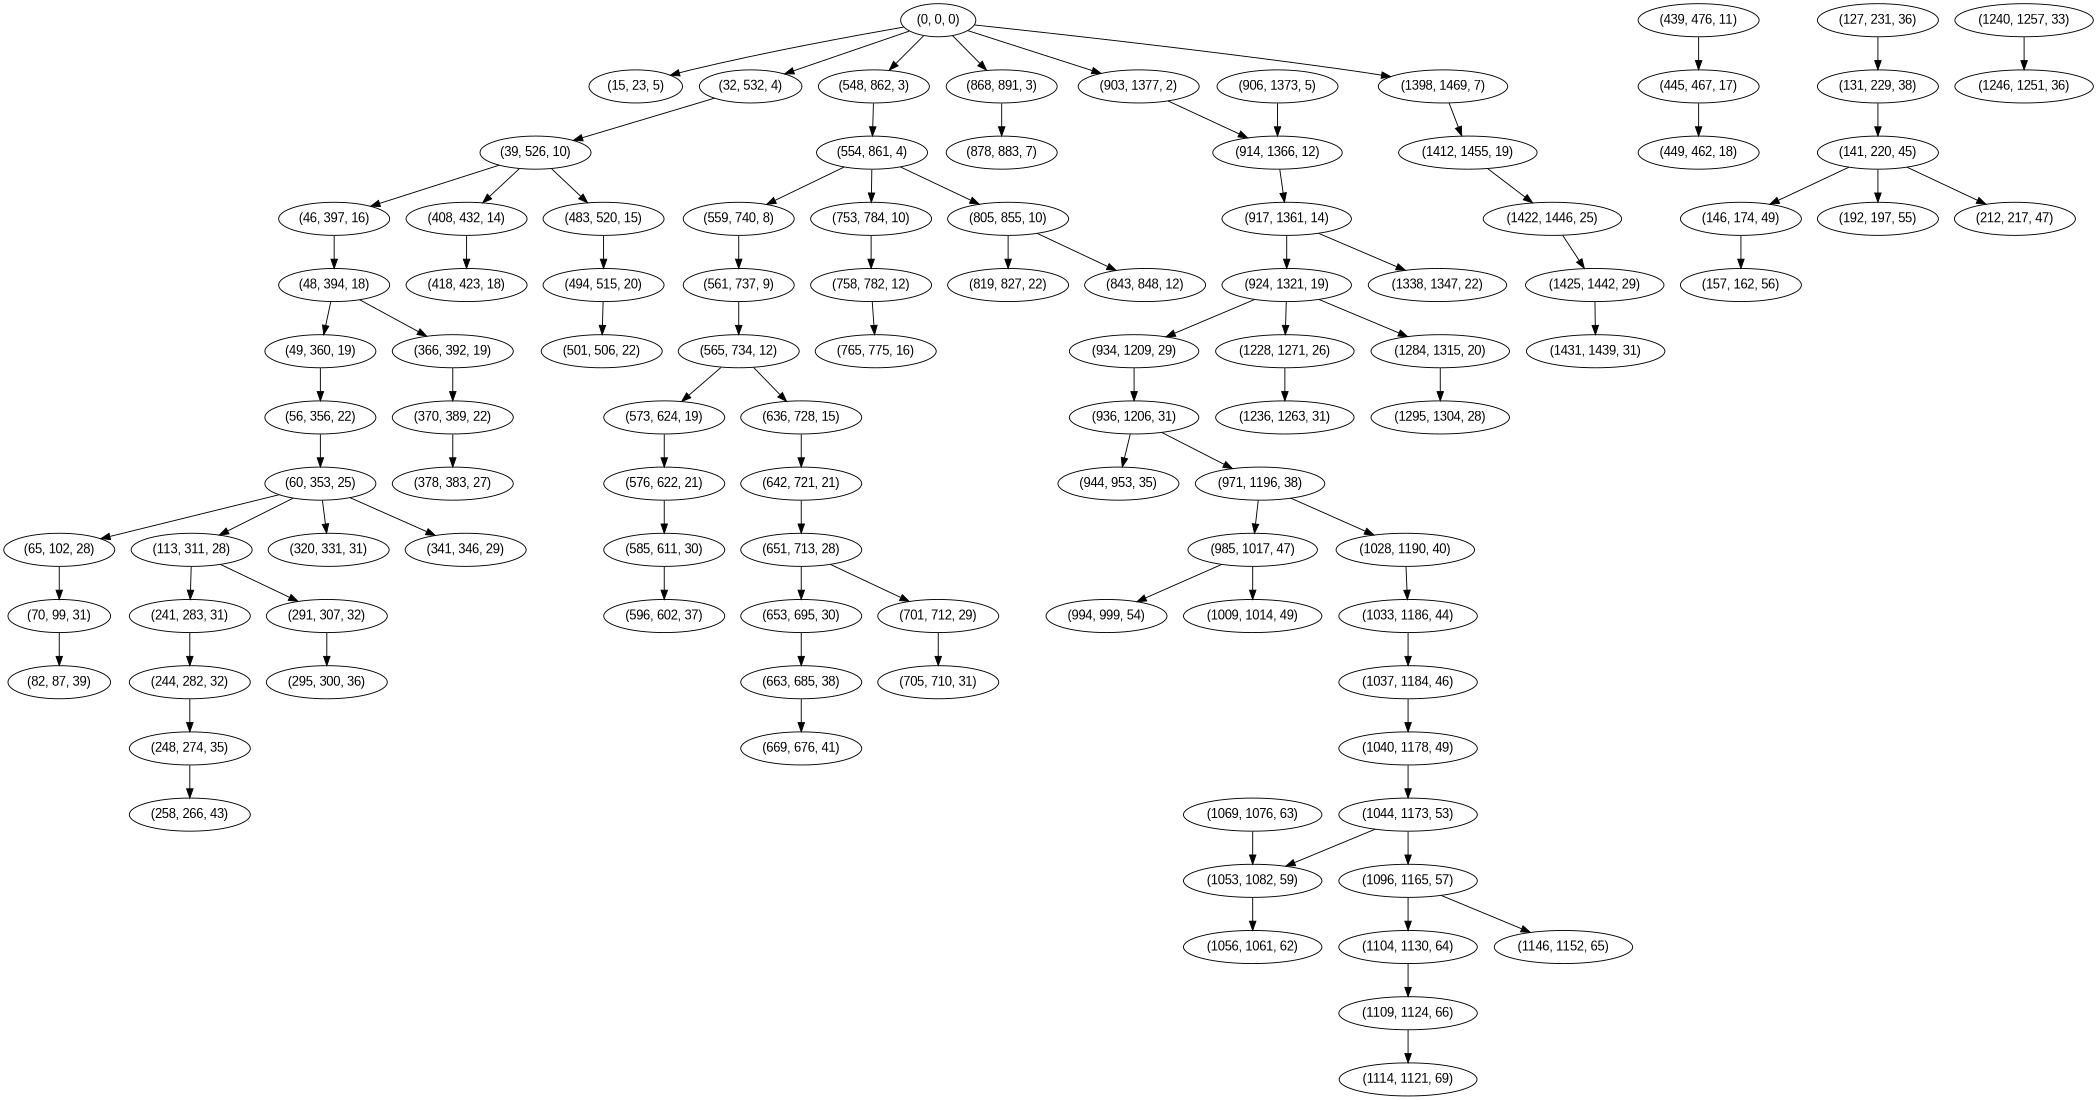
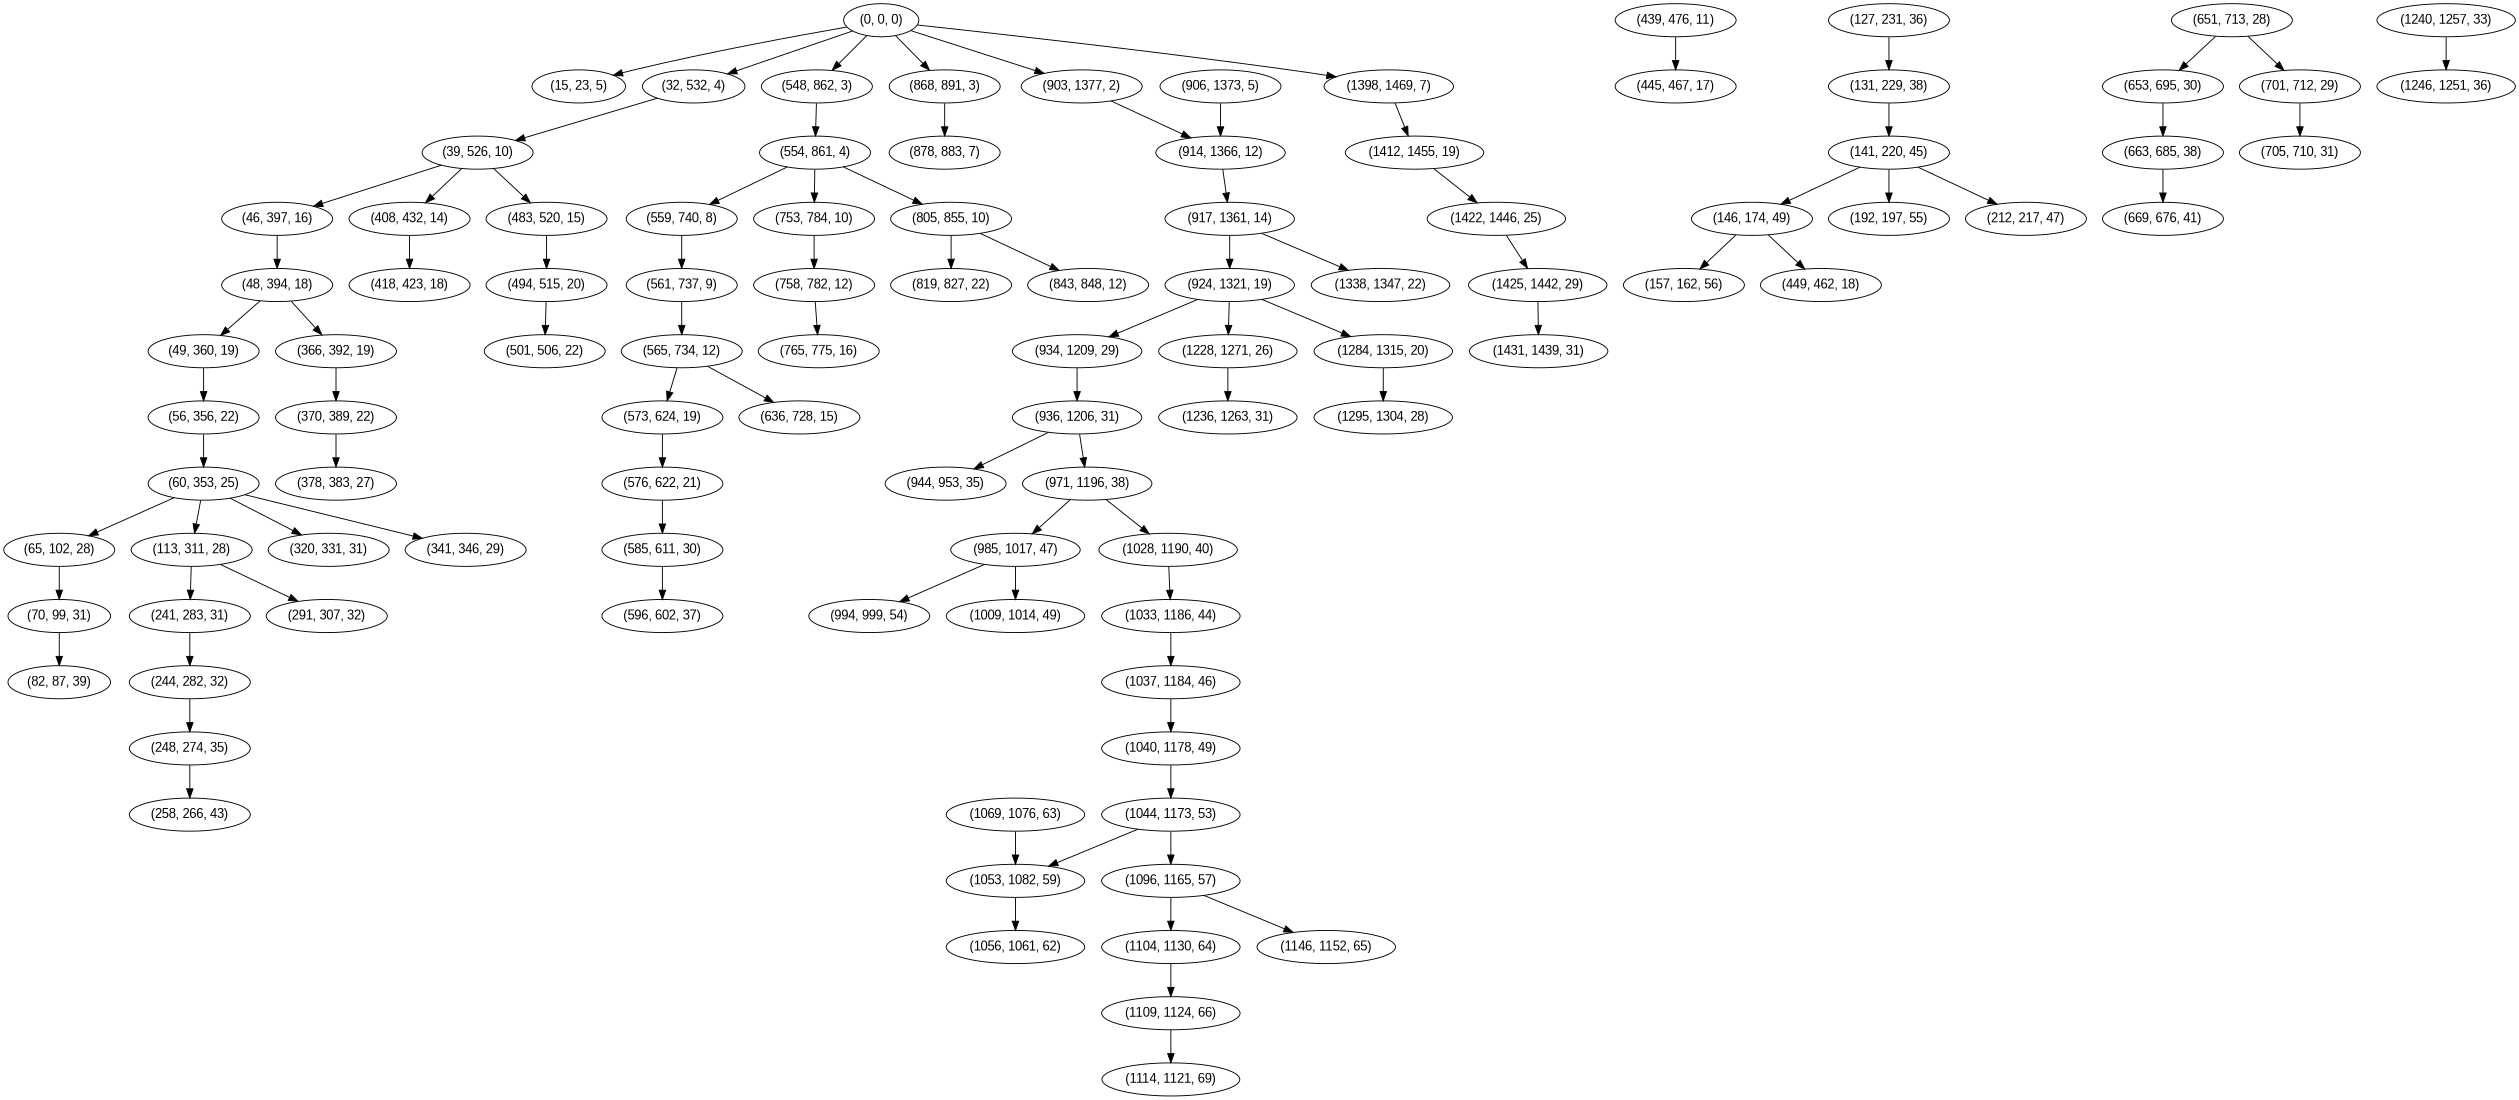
edge "(445, 467, 17)" -> "(449, 462, 18)": now "(146, 174, 49)" -> "(449, 462, 18)"
node "(642, 721, 21)": removed
node "(295, 300, 36)": removed
